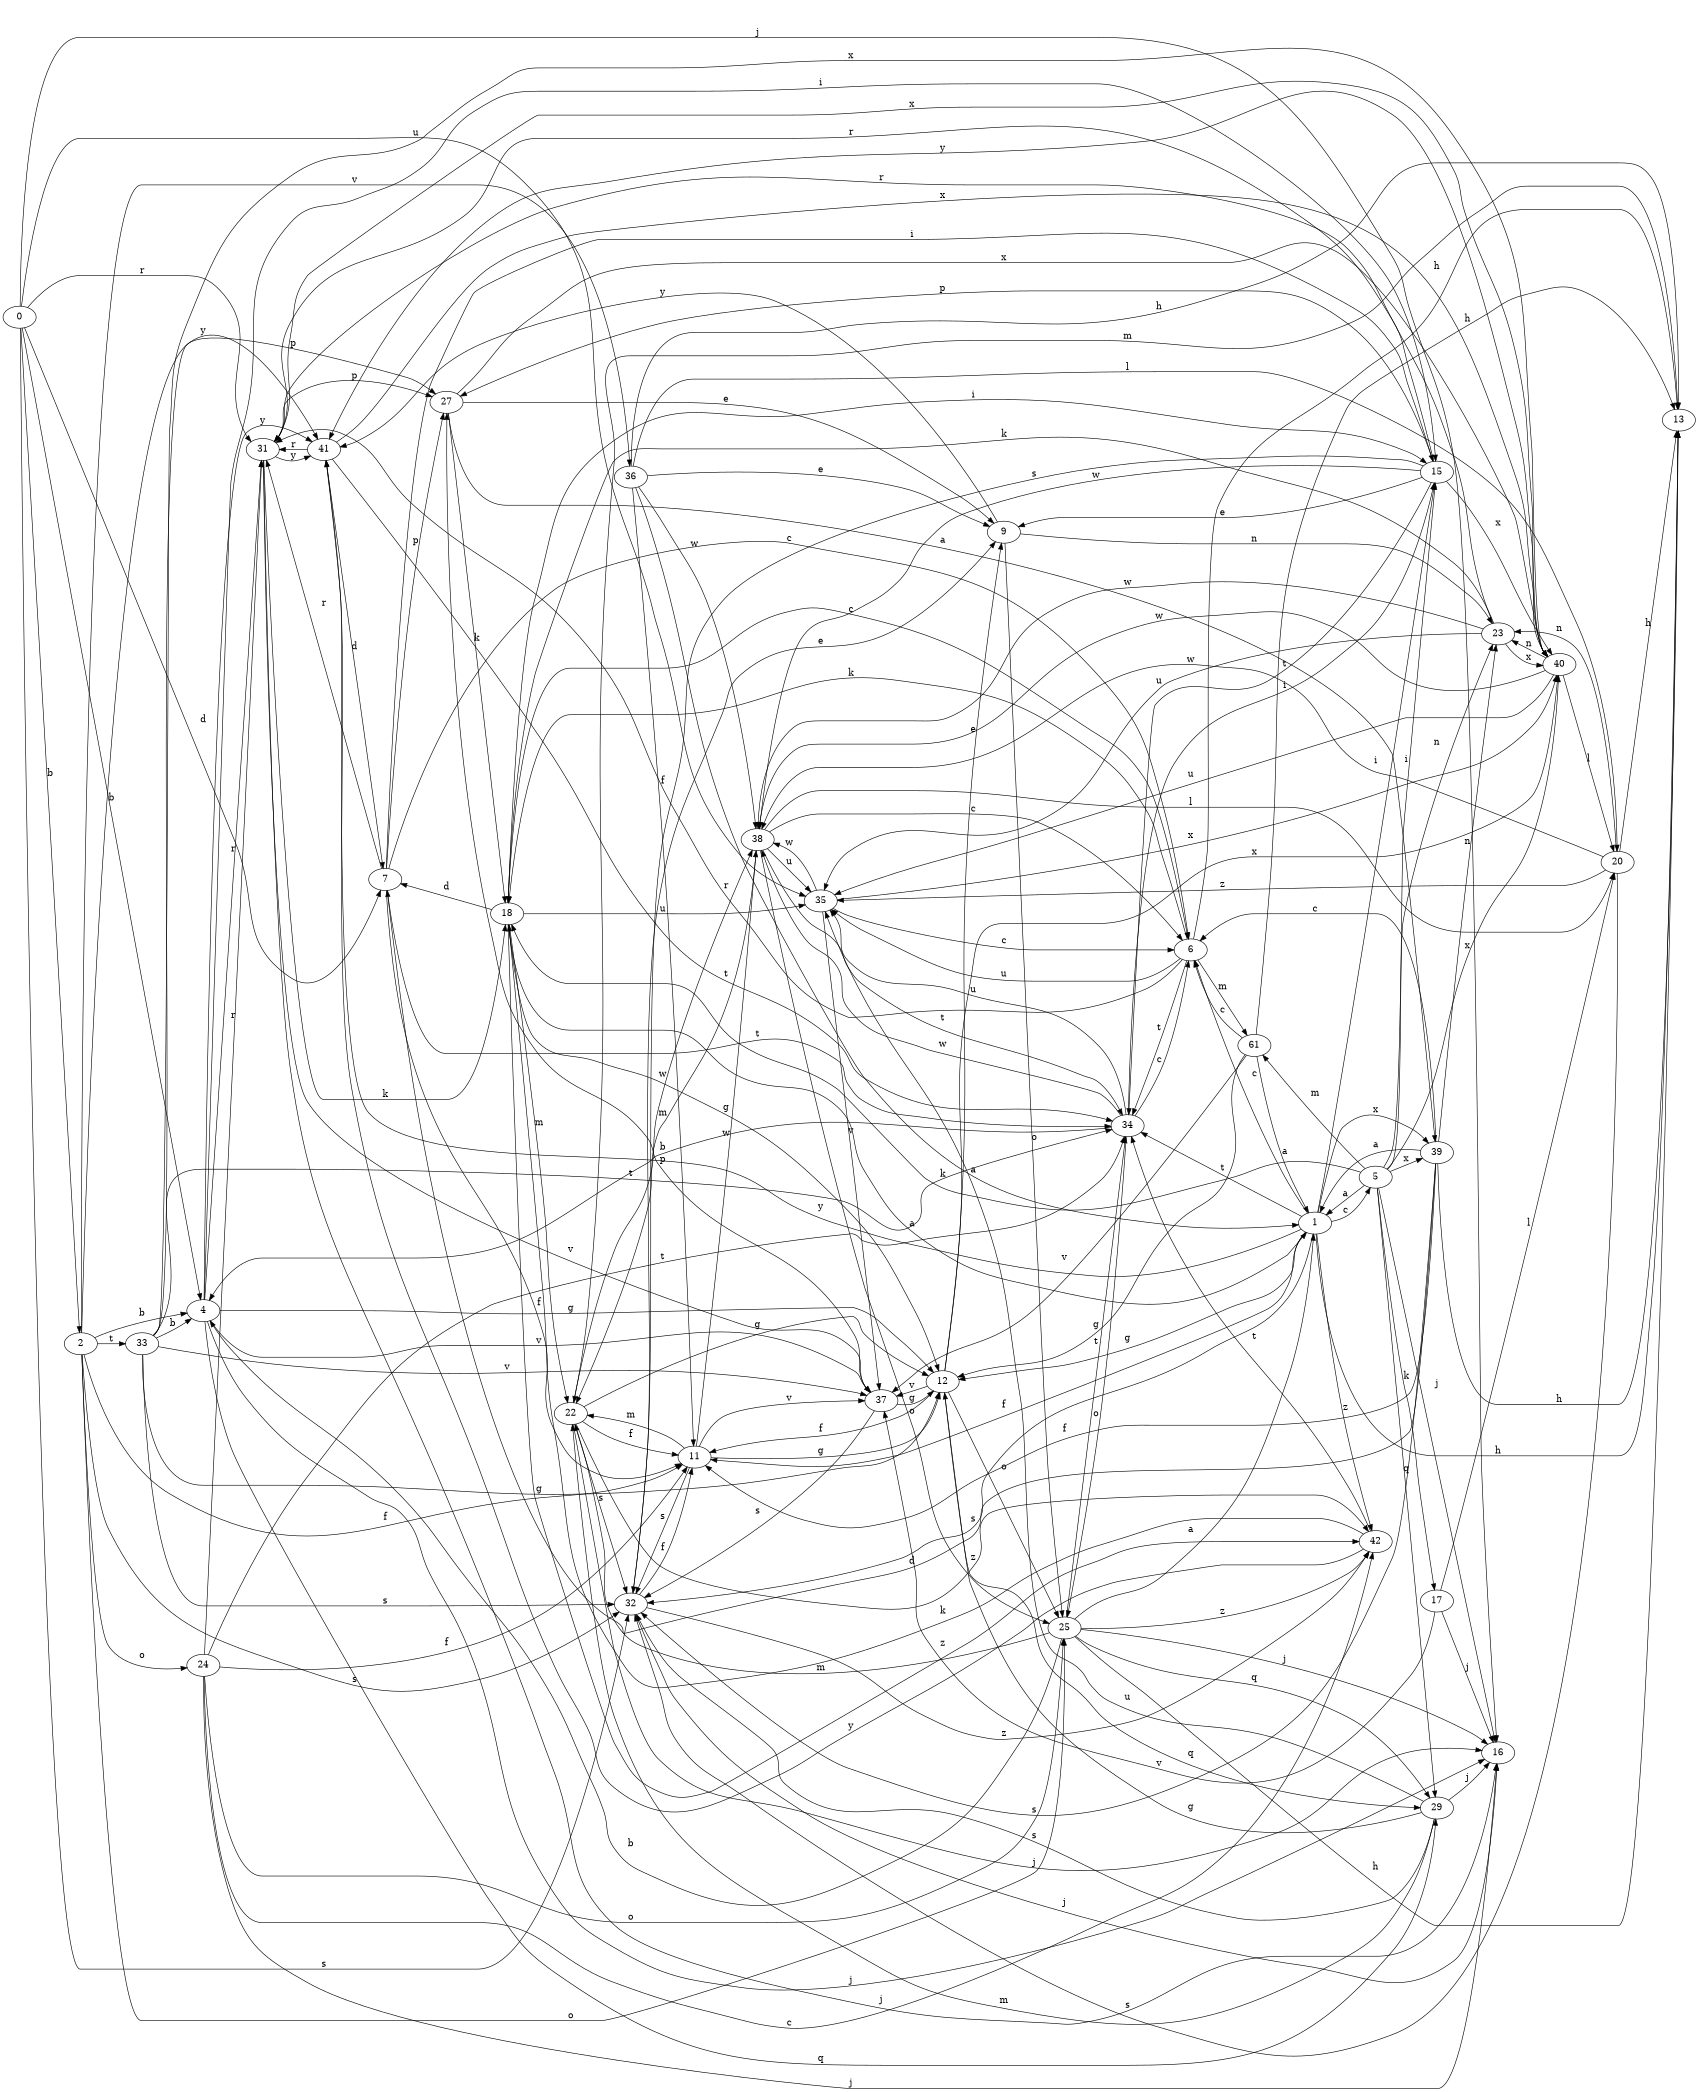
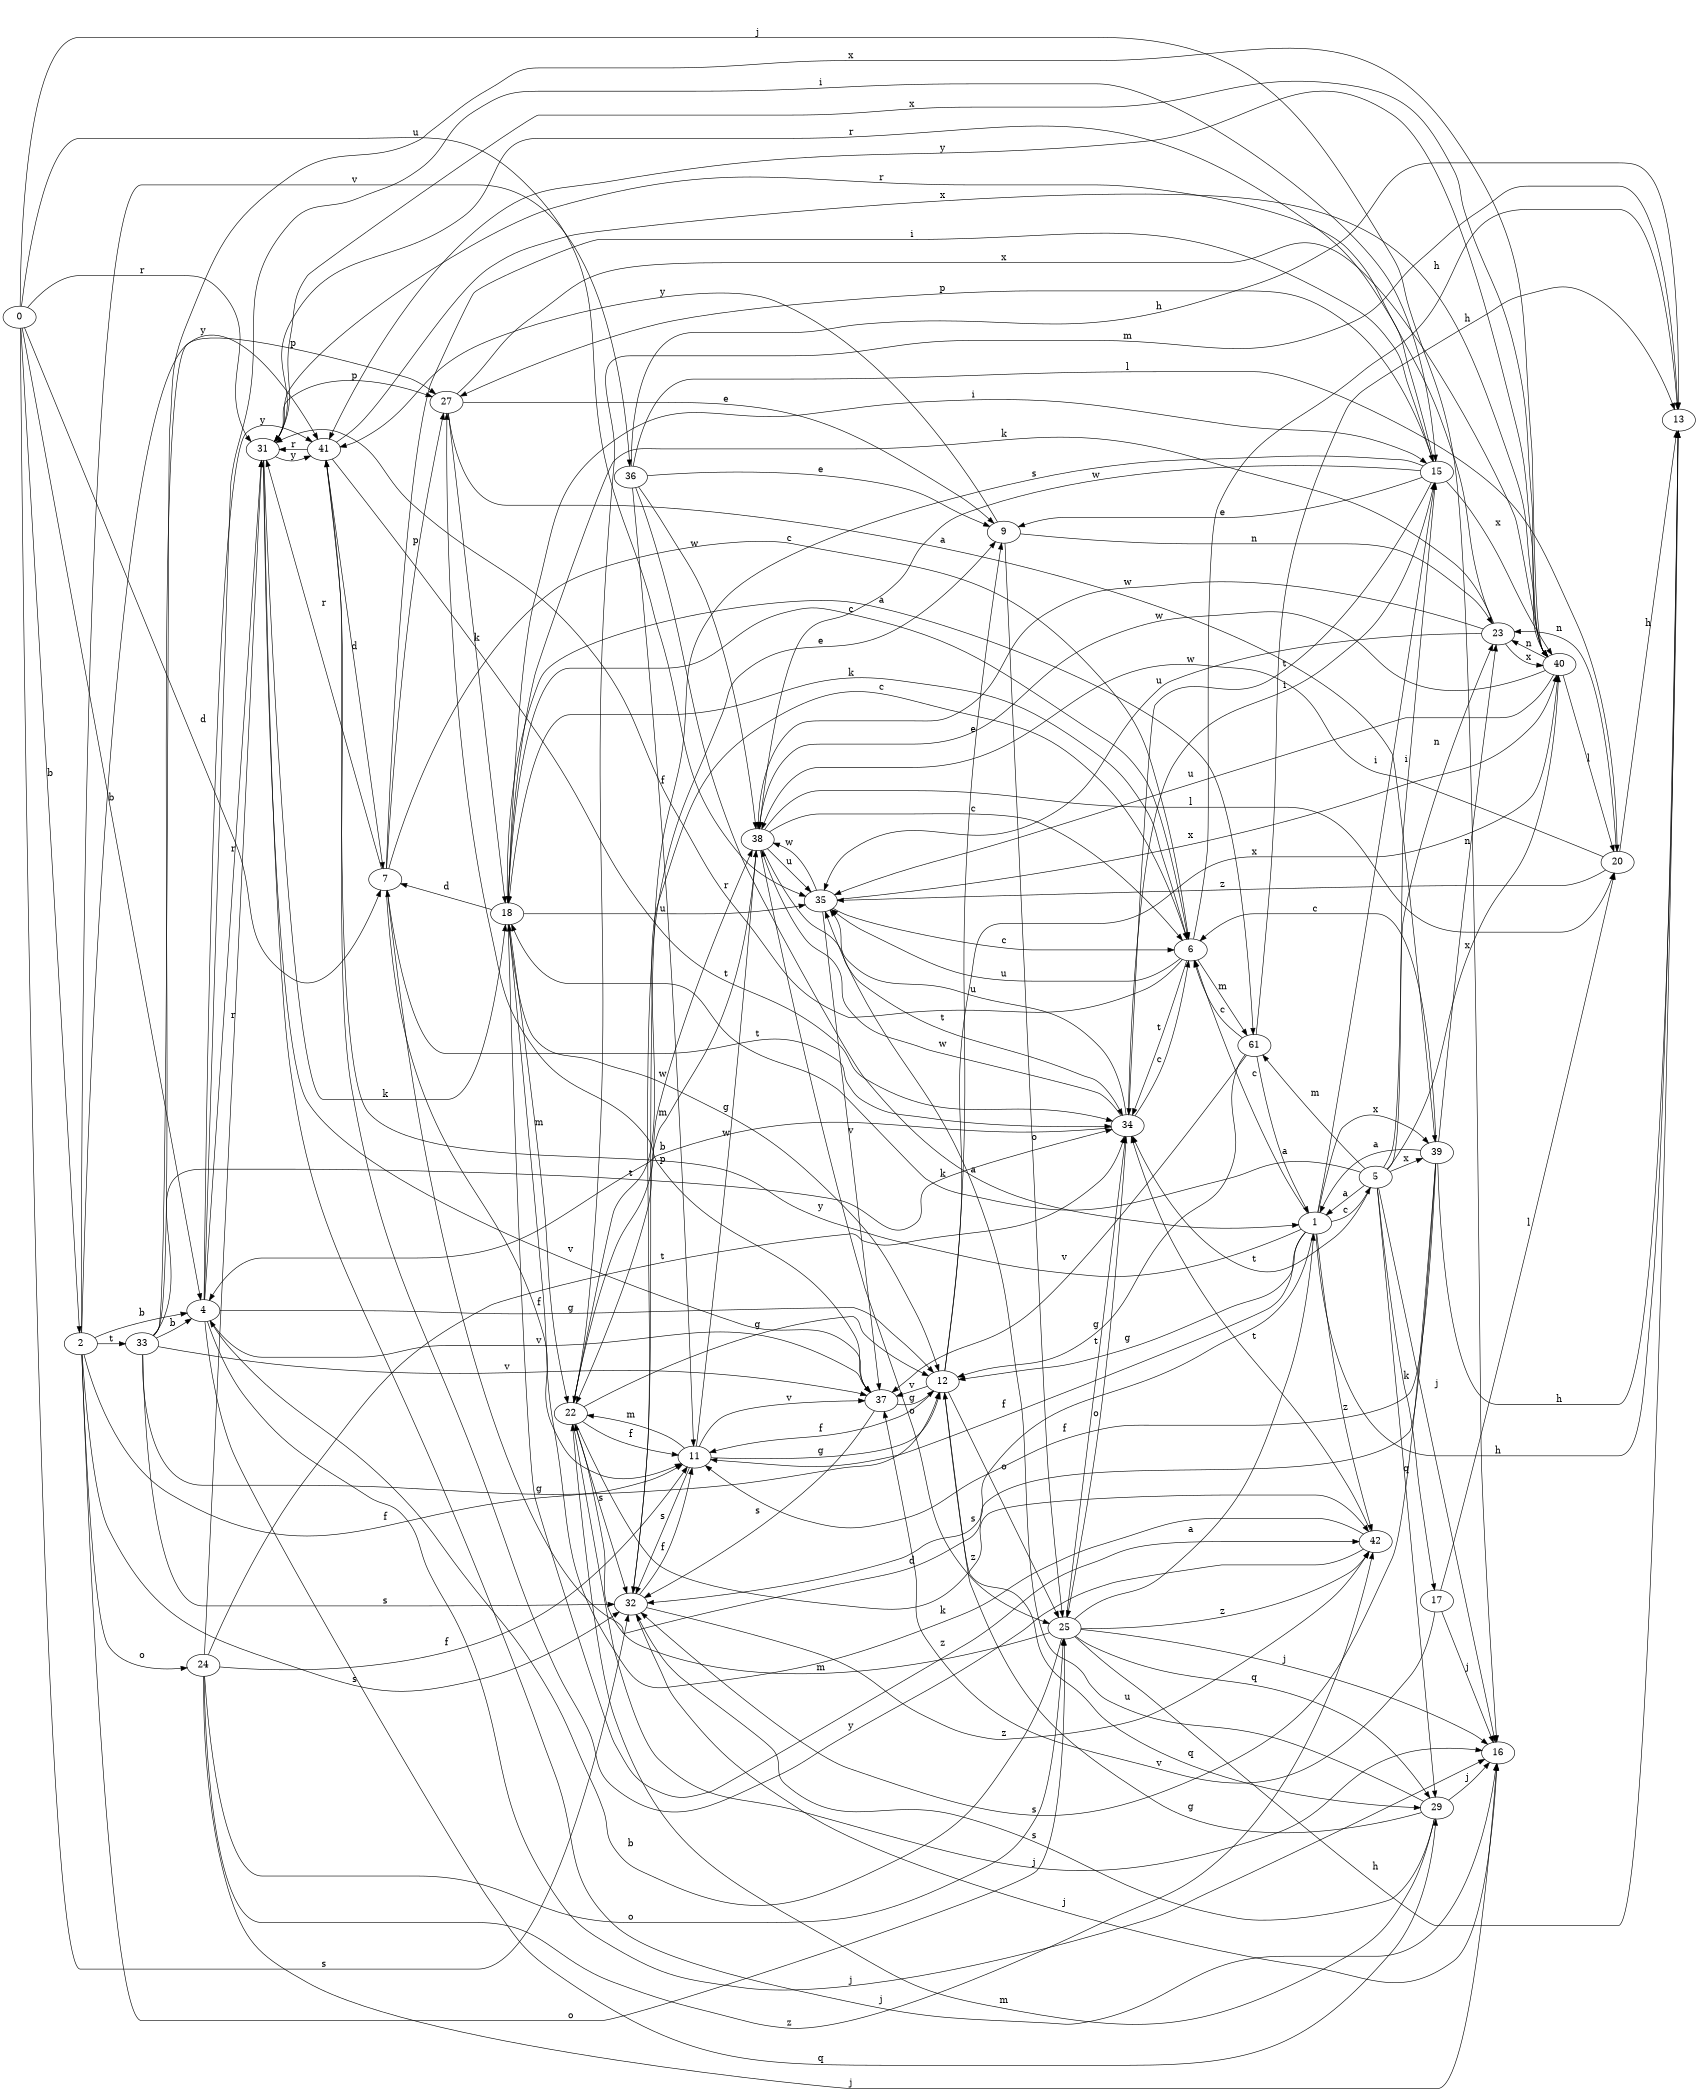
edge "22" -> "6": added, label "c"
edge "1" -> "34": now "5" -> "34"
edge "18" -> "1": now "18" -> "61"
edge "20" -> "32": removed, label "s"
edge "24" -> "42": label "c" -> "z"
